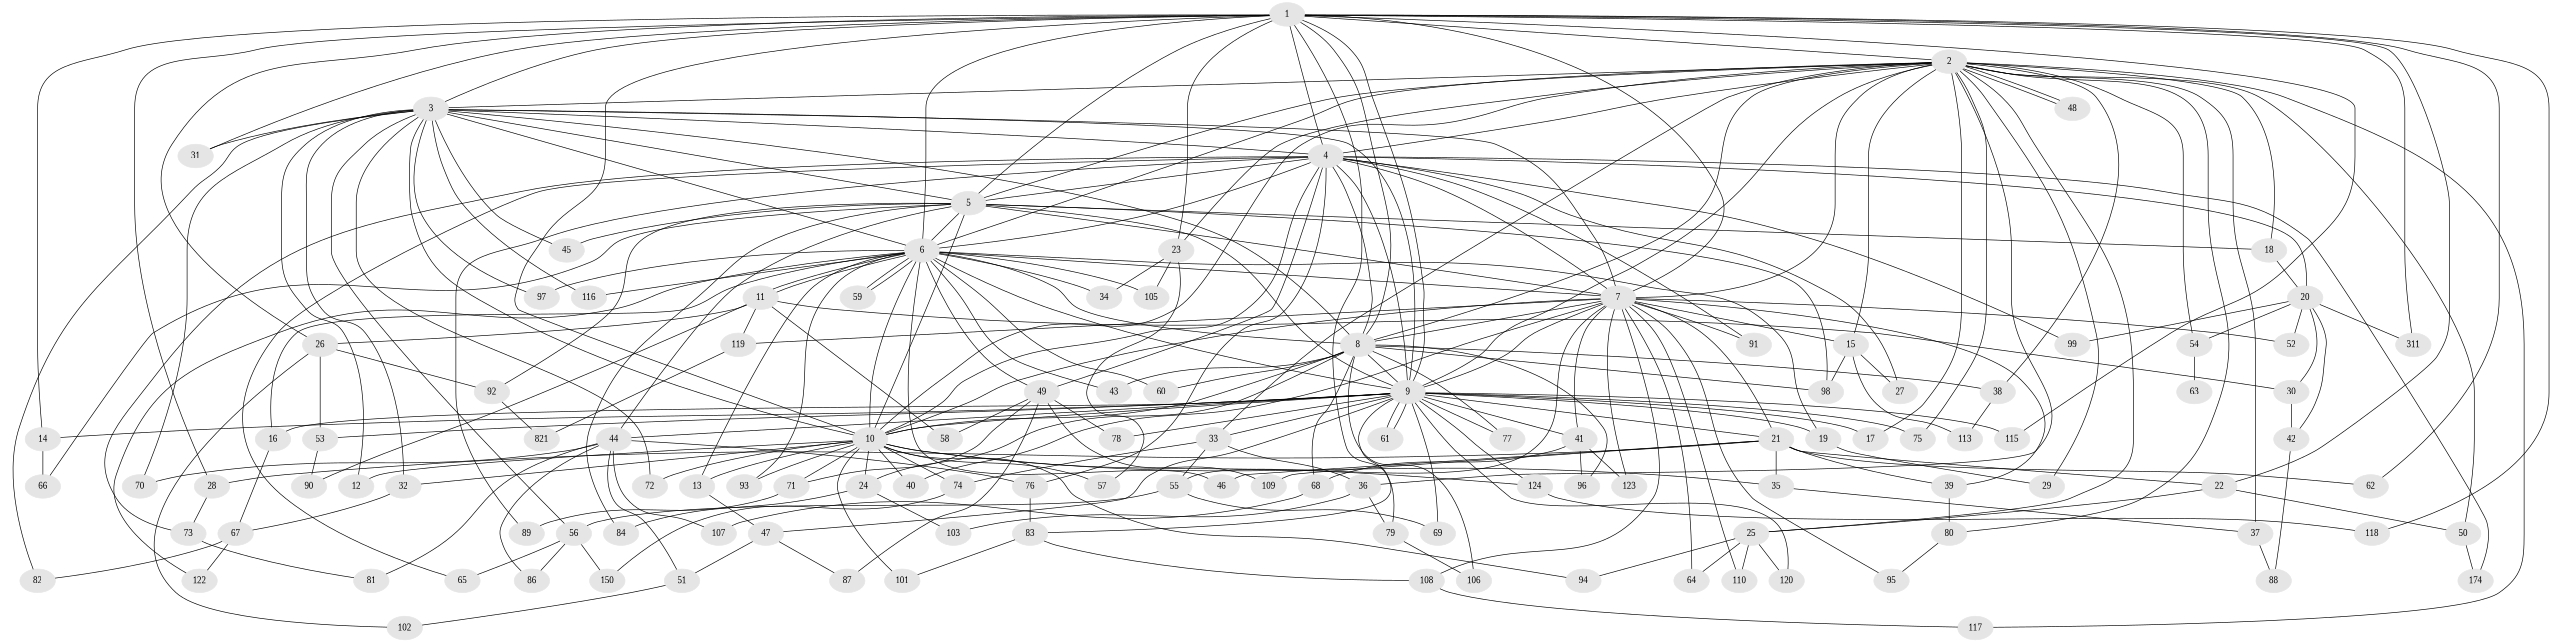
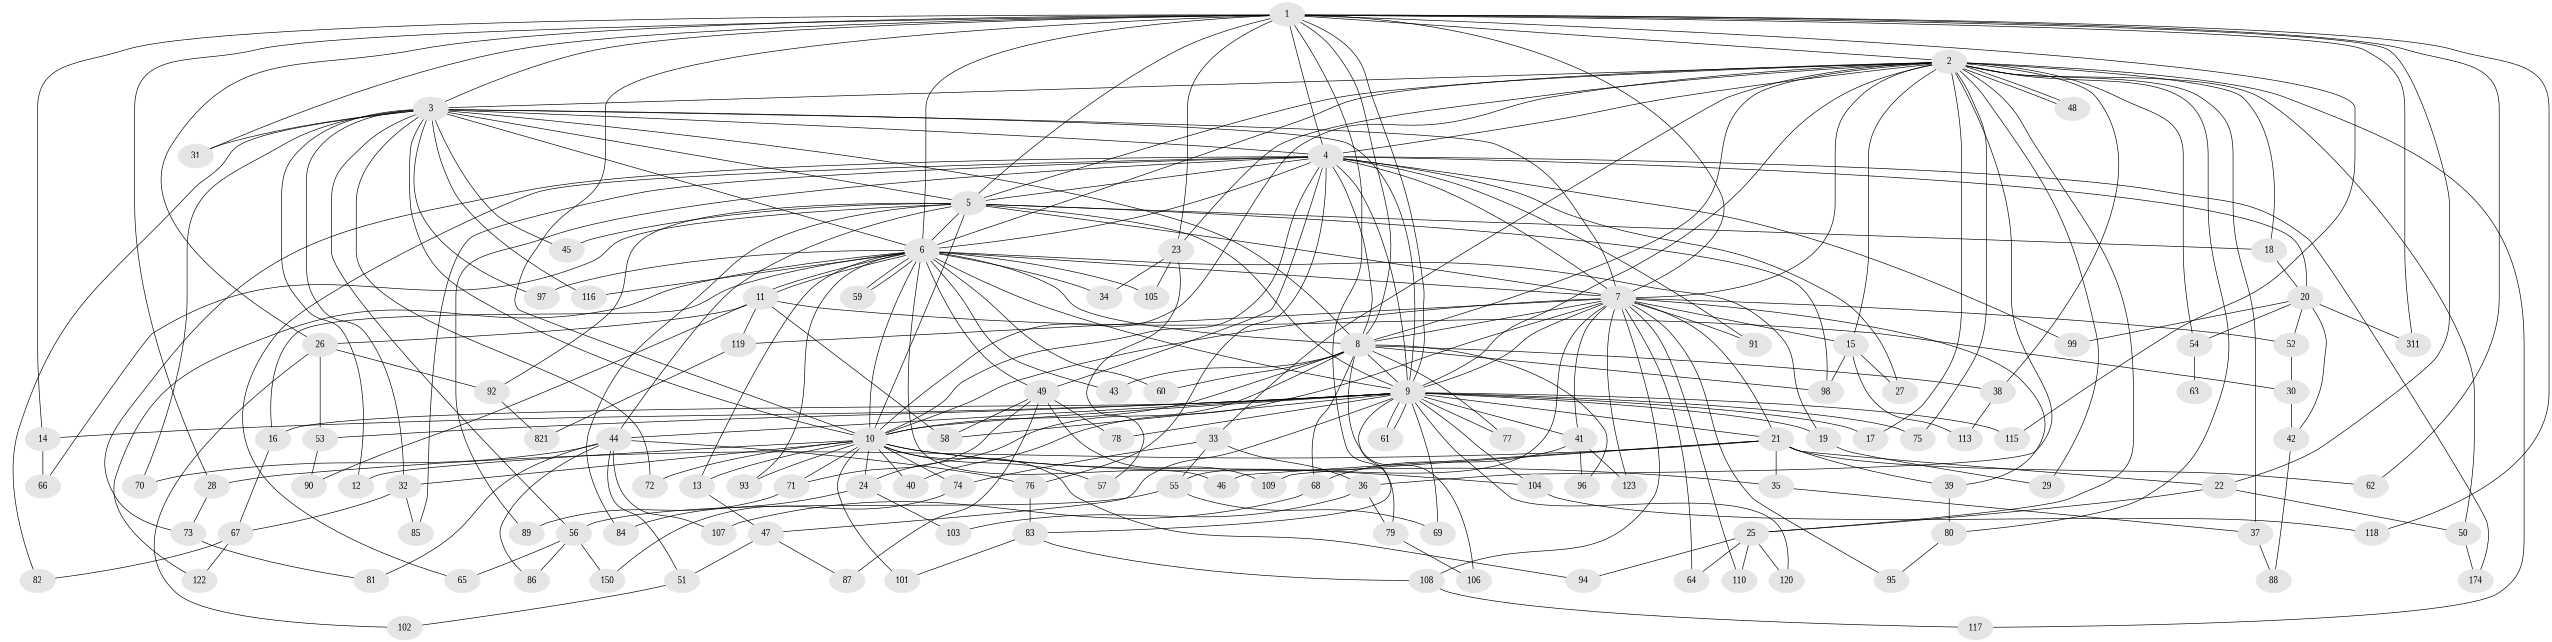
edge "20" -- "30": now "52" -- "30"
edge "9" -- "33": now "9" -- "58"
node "124": label "124" -> "104"
node "85": added
